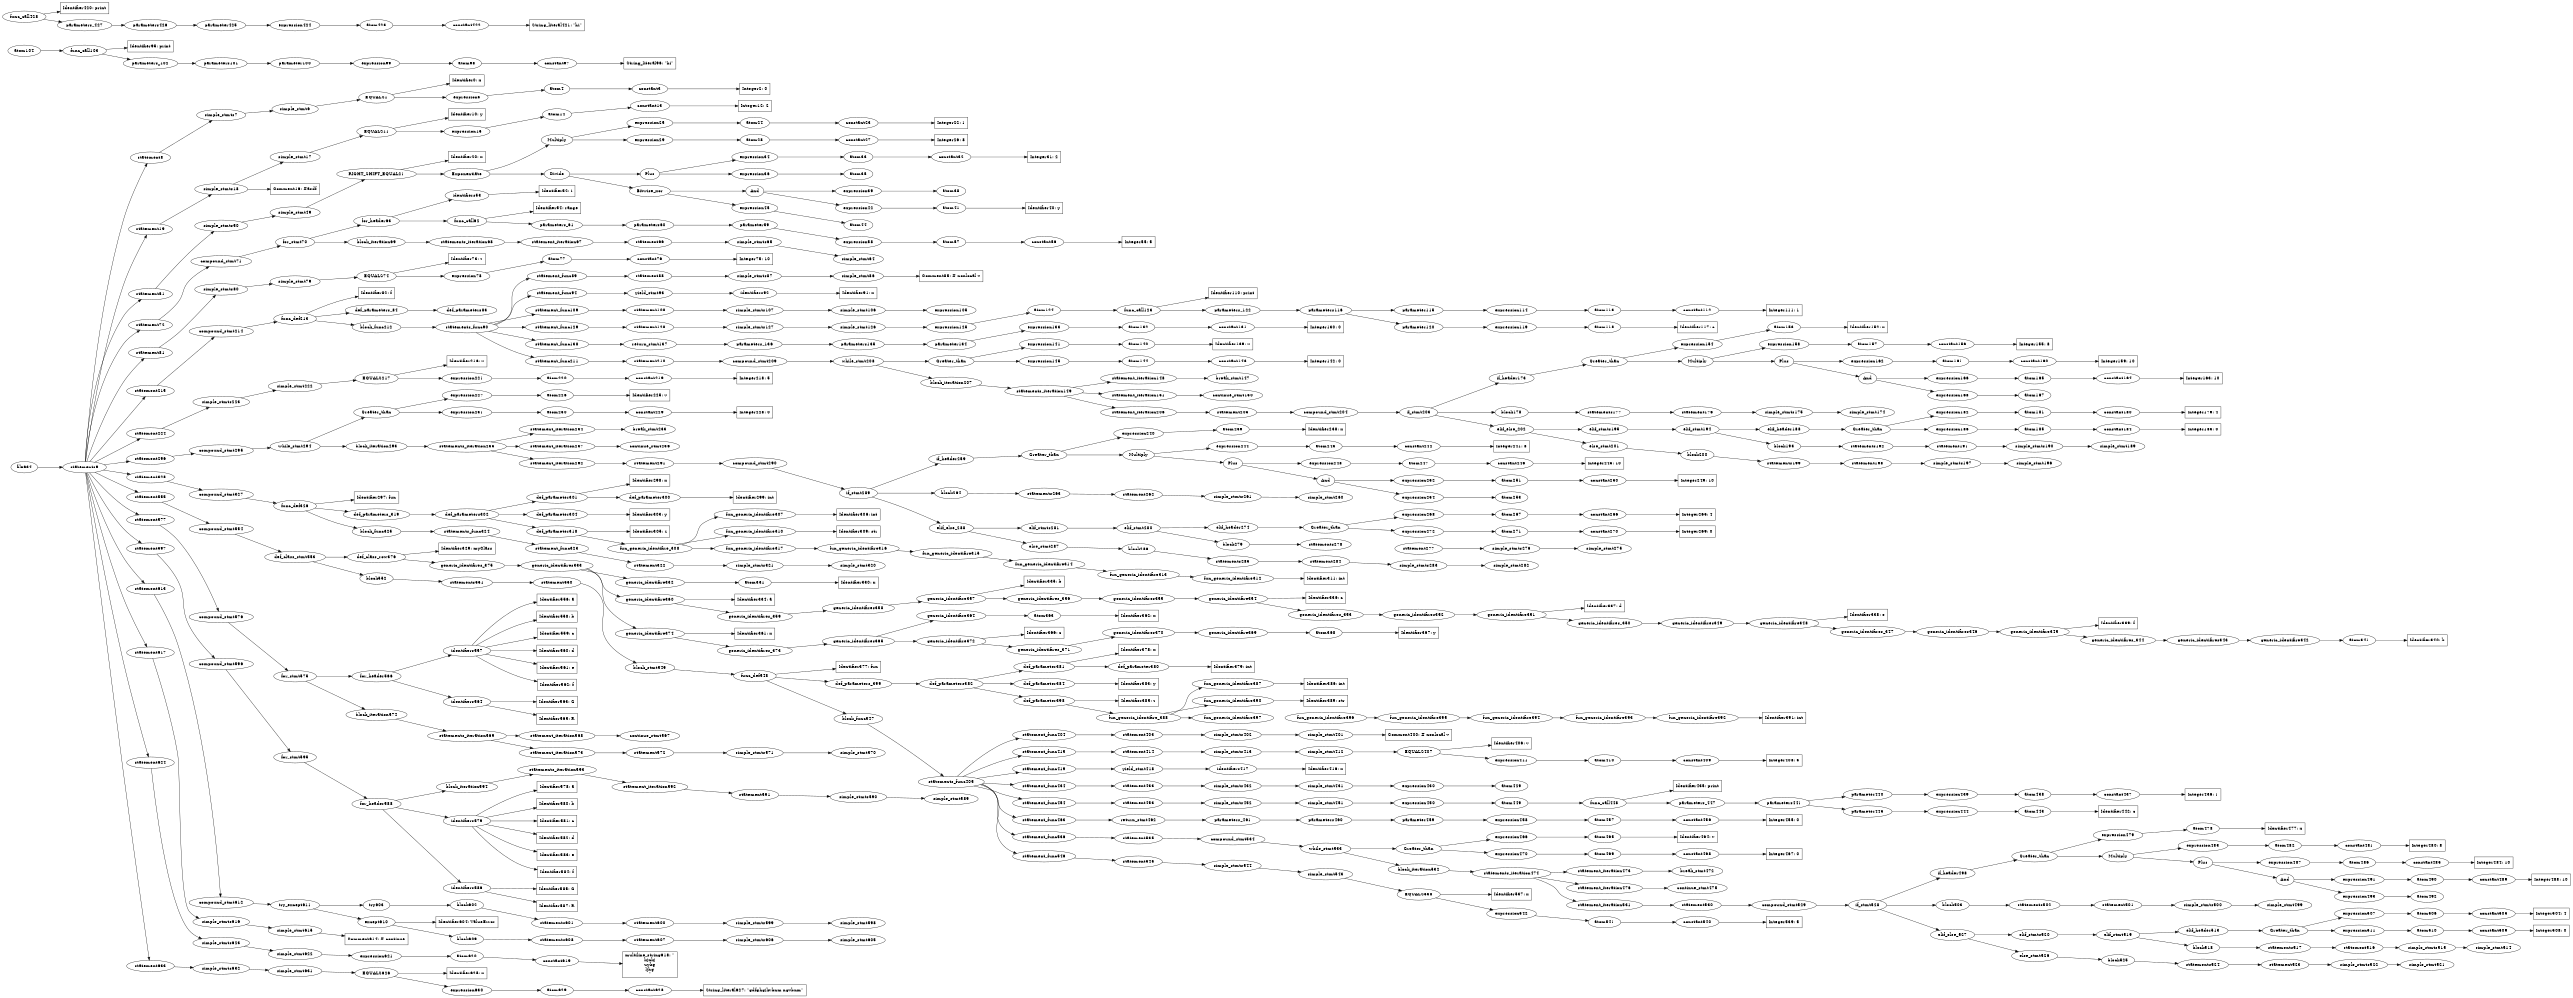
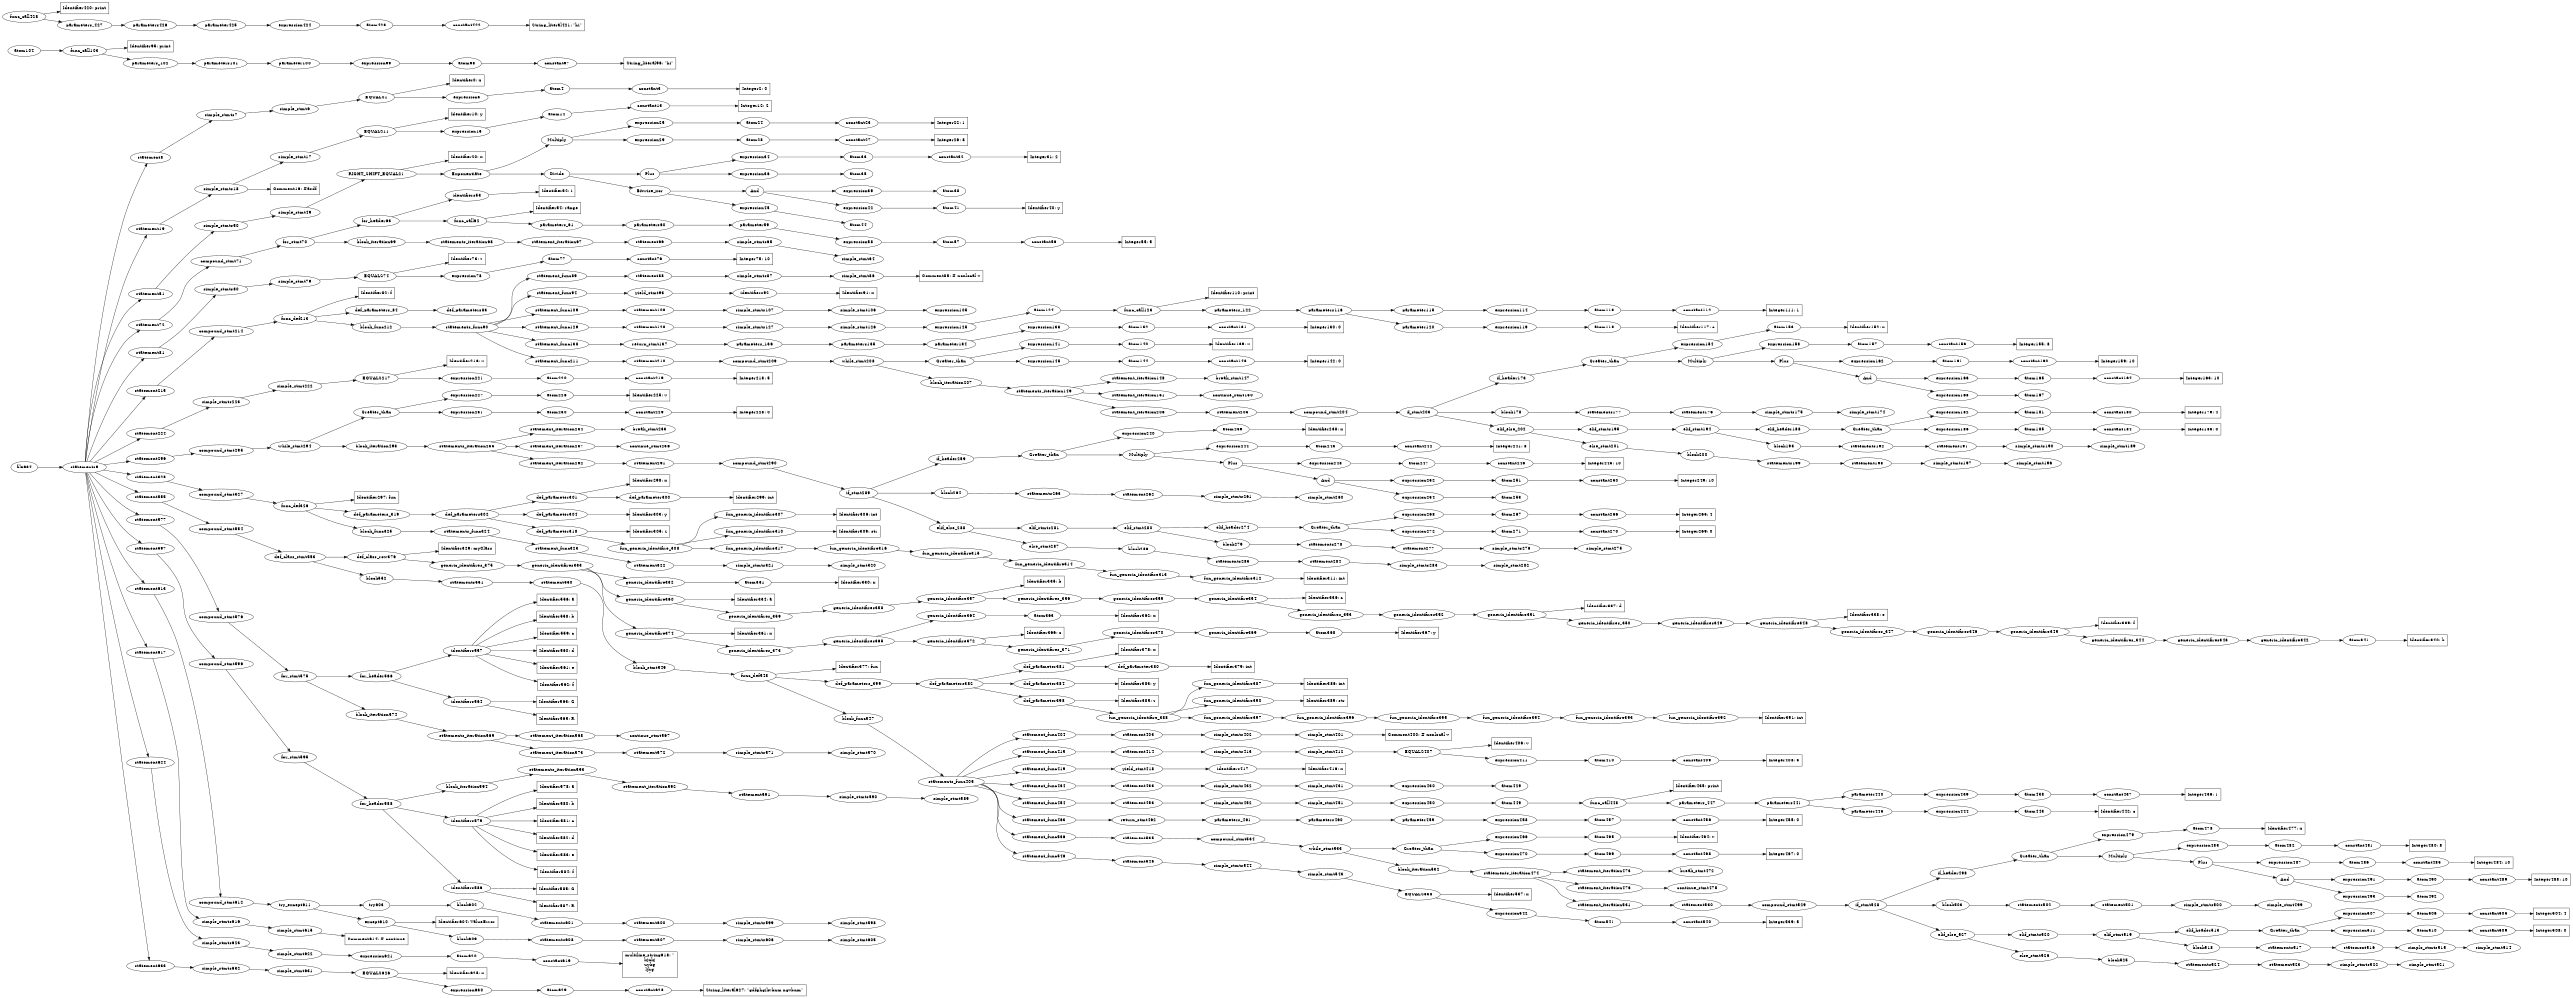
edge "statements278" -> "statement277": added
edge "fun_generic_identifire397" -> "fun_generic_identifire396": added
